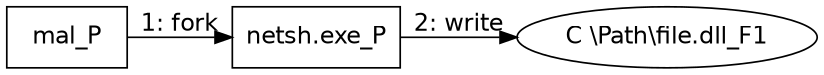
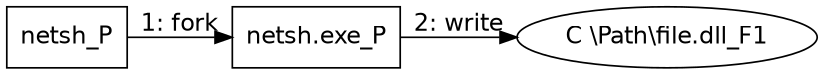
node "mal_P": label "mal_P" -> "netsh_P"
